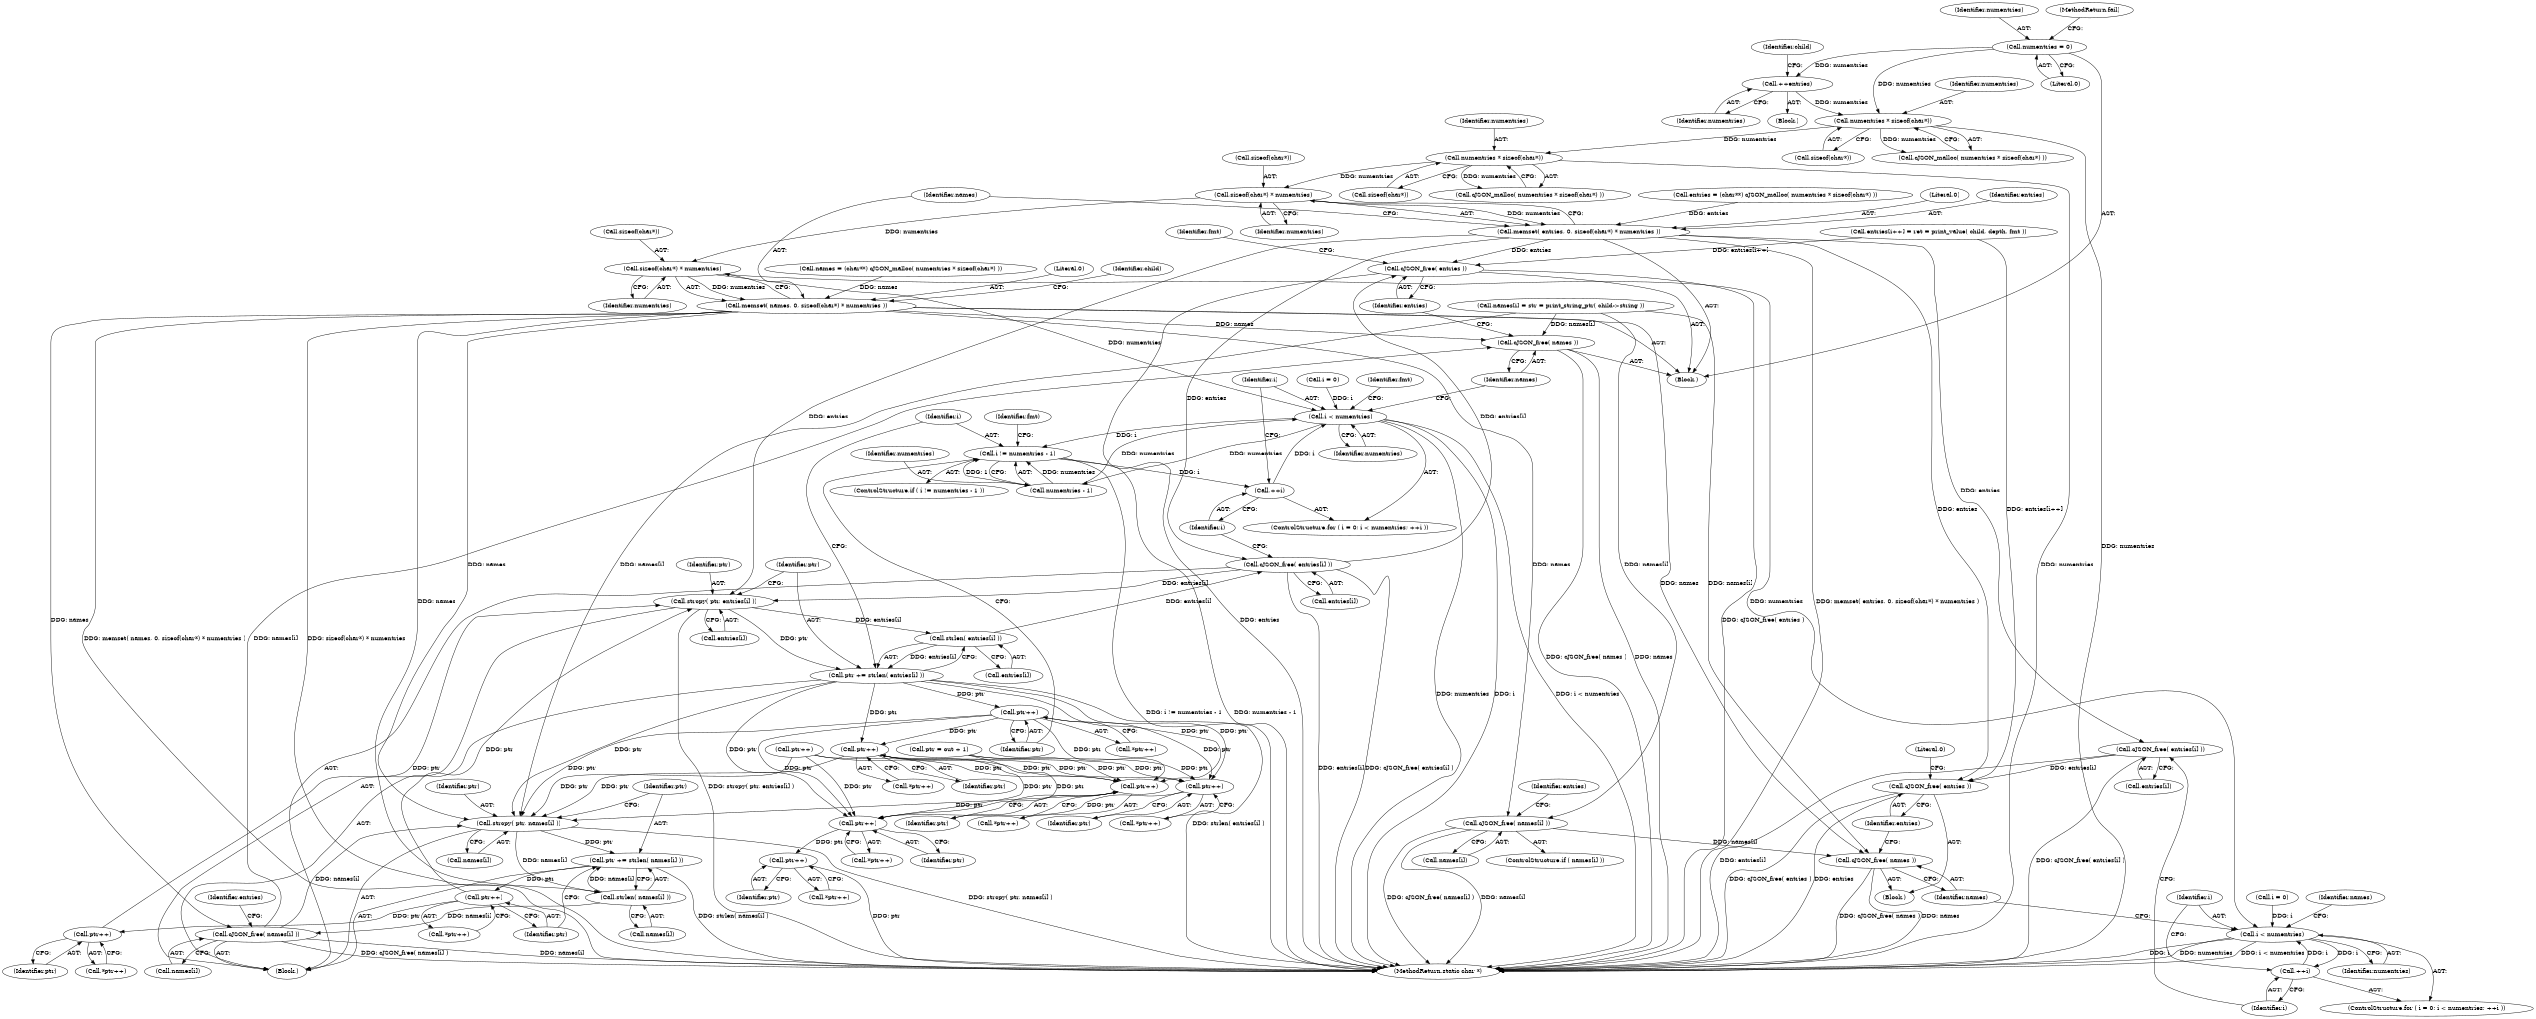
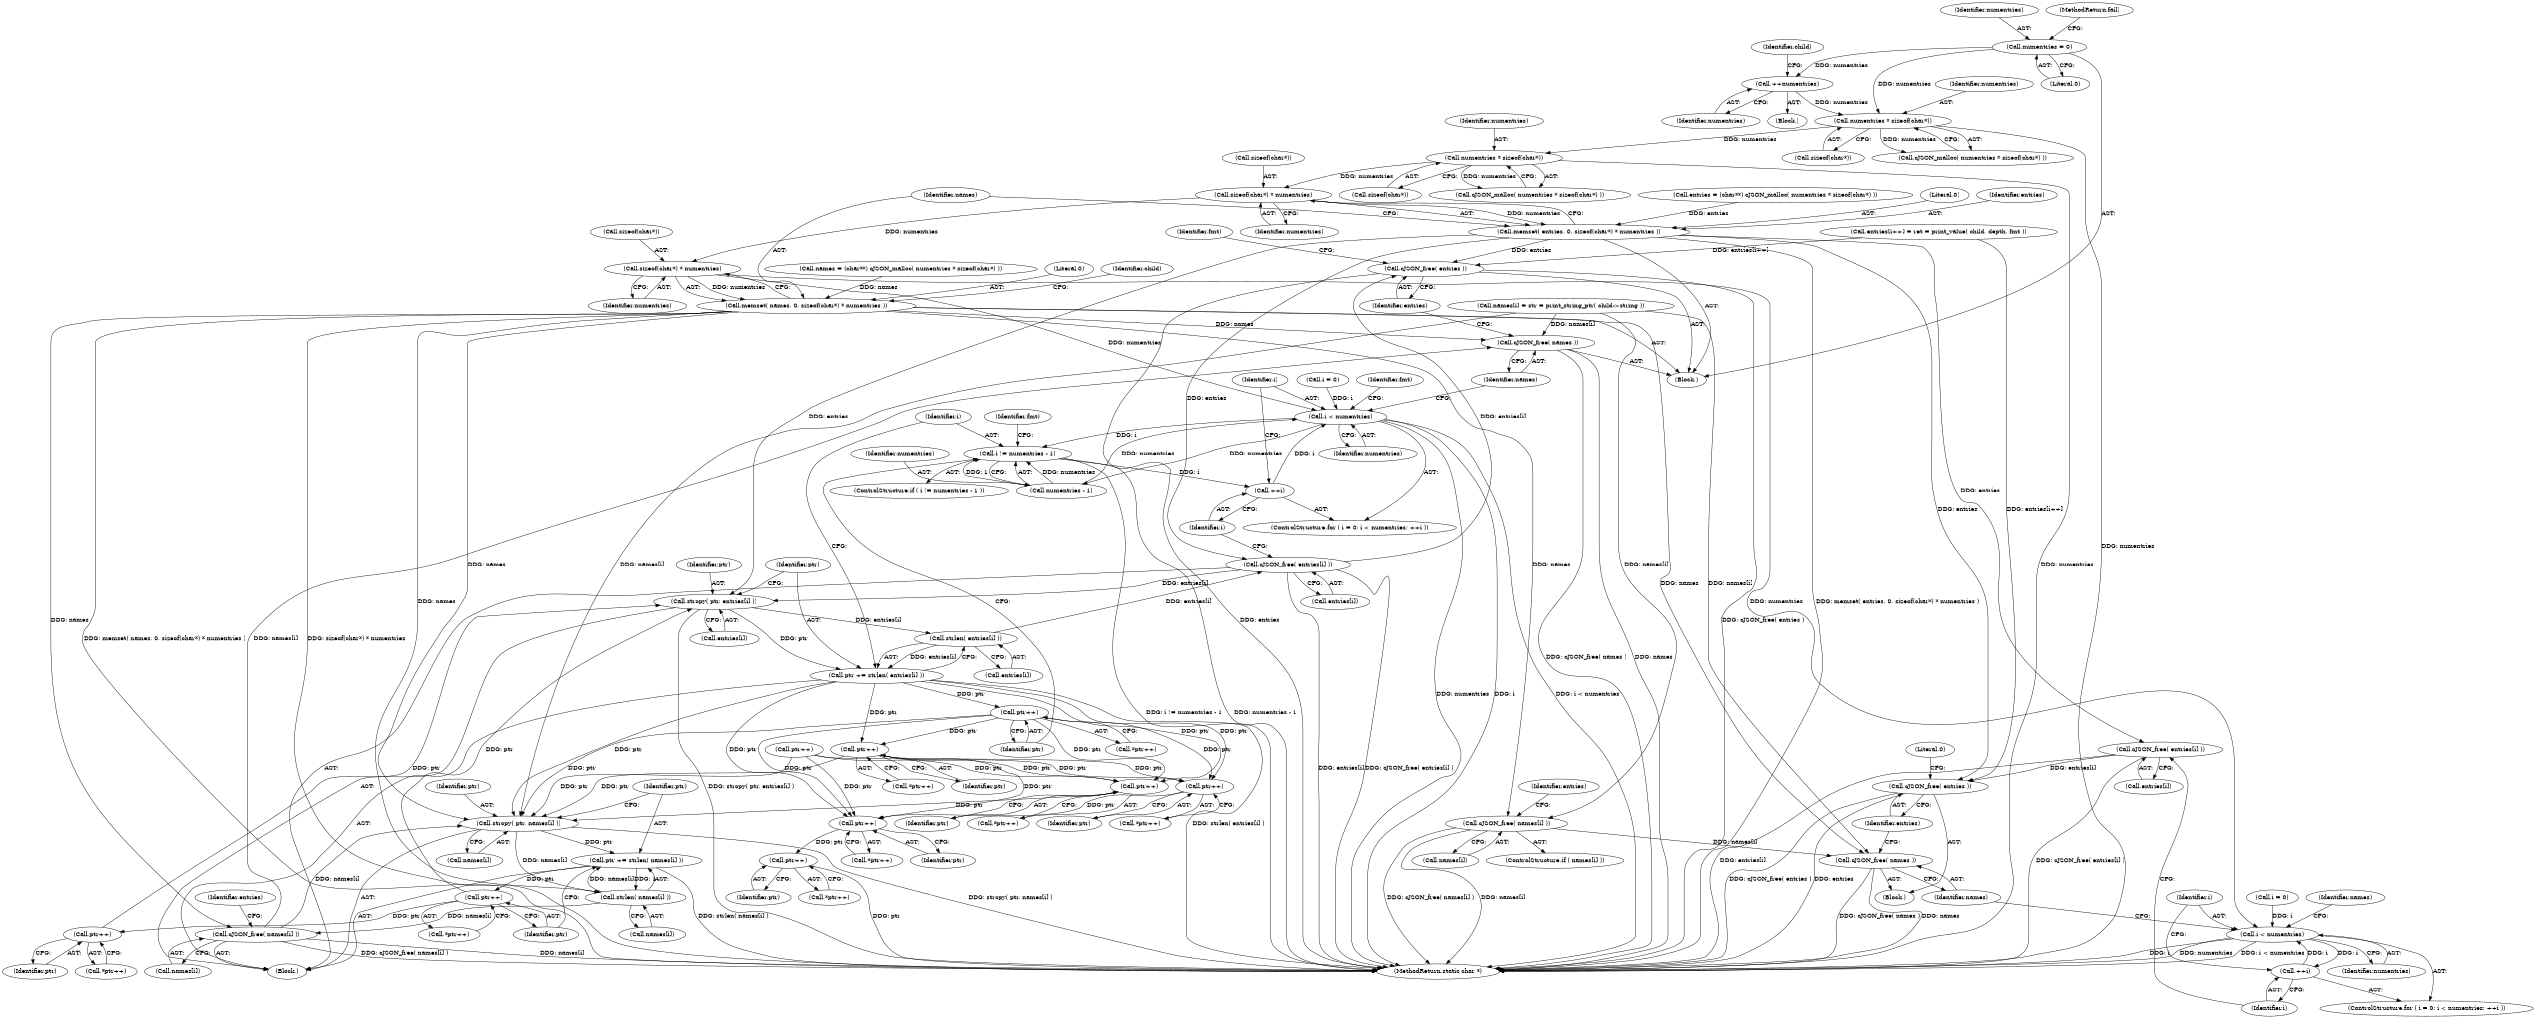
node "(Call,++entries)": label "(Call,++entries)" -> "(Call,++numentries)"
node "(Call,ptr = out + 1)": removed
edge "(Call,ptr += strlen( names[i] ))" -> "(Call,strlen( names[i] ))": label "CFG: " -> "DDG: 1"
